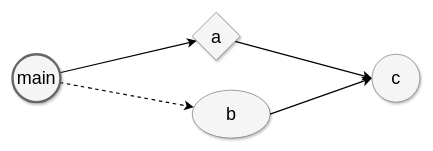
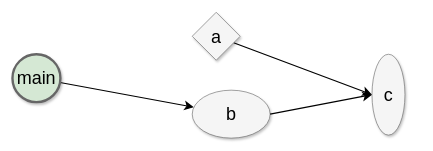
edge "main" -> "a": removed
node "main": fillcolor #f5f5f5 -> #d5e8d4
node "c": size 48x48 -> 33x81
edge "main" -> "b": style dashed -> solid
